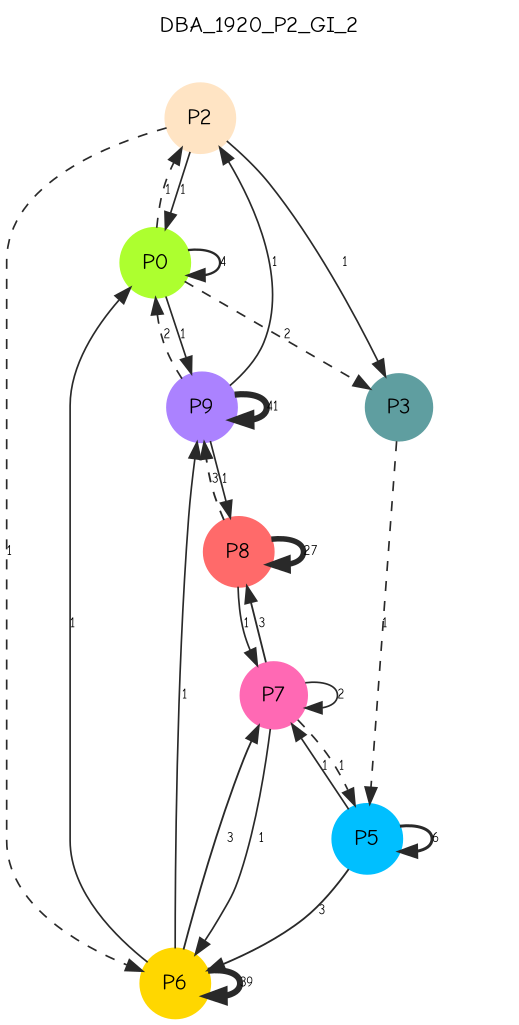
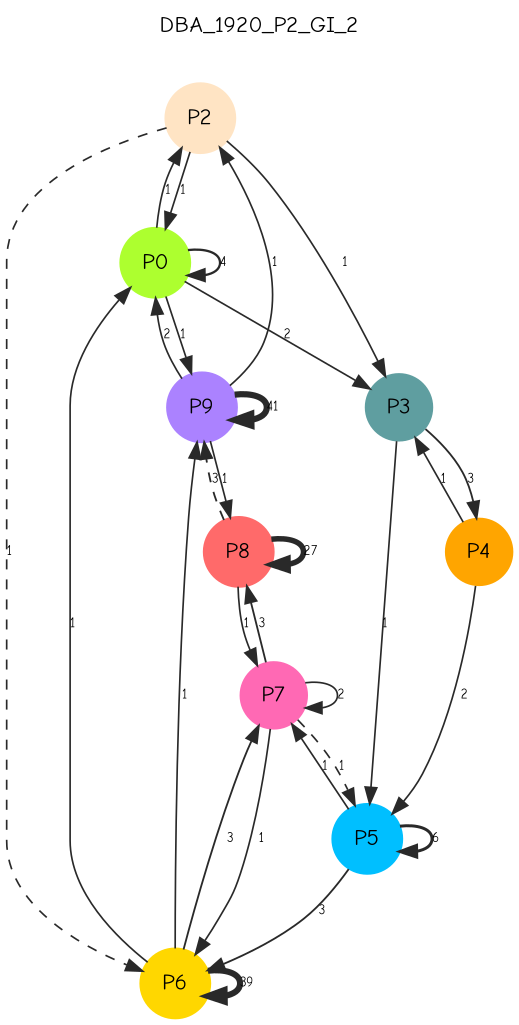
edge "P0" -> "P2": style dashed -> solid
edge "P0" -> "P3": style dashed -> solid
edge "P9" -> "P0": style dashed -> solid
node "P4": added
edge "P3" -> "P5": style dashed -> solid
